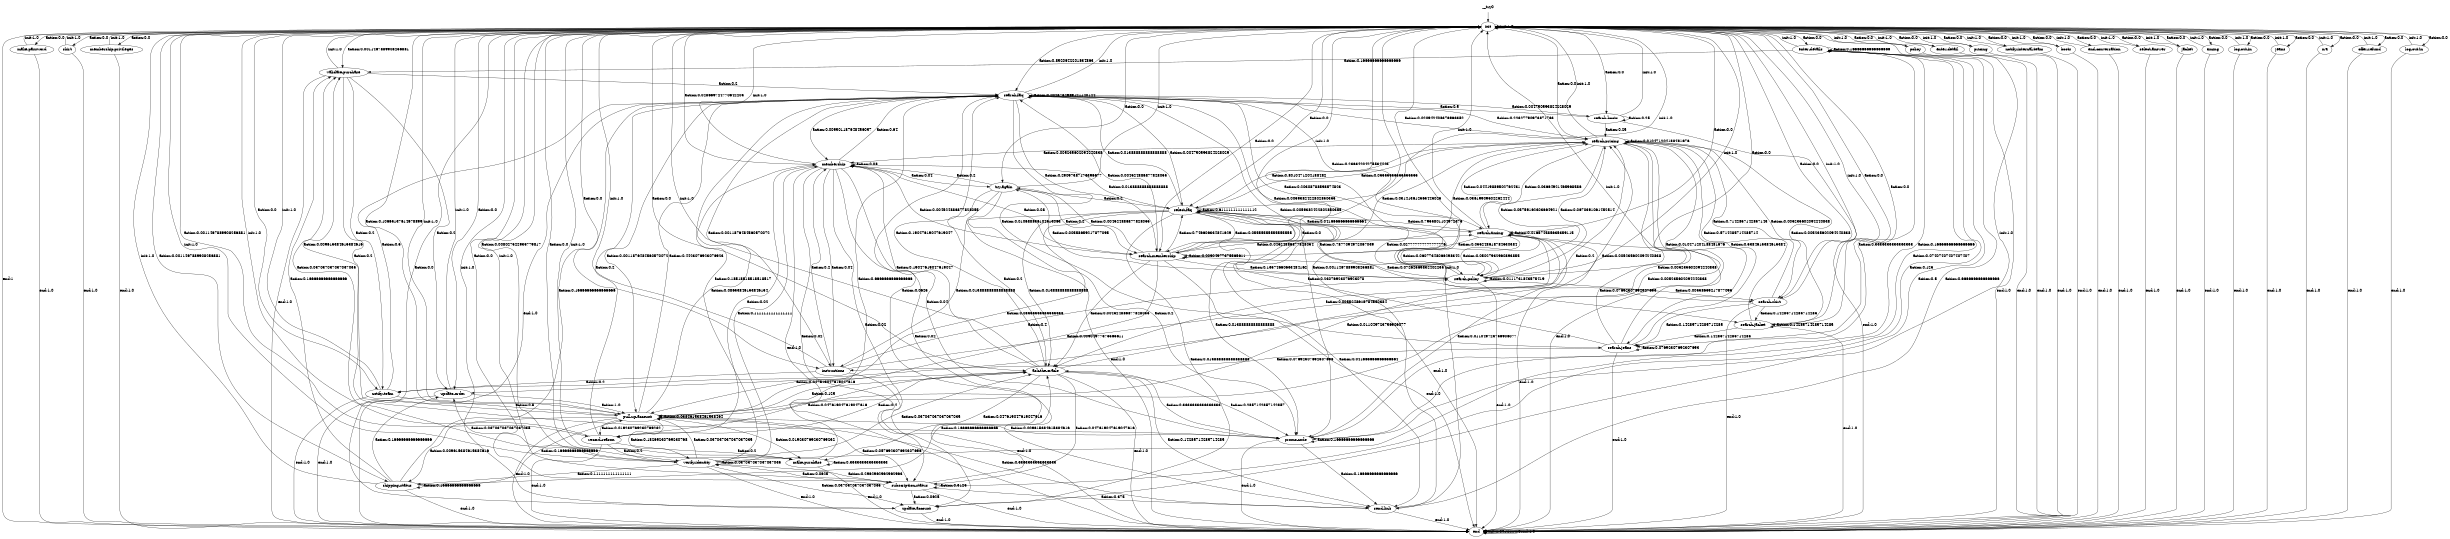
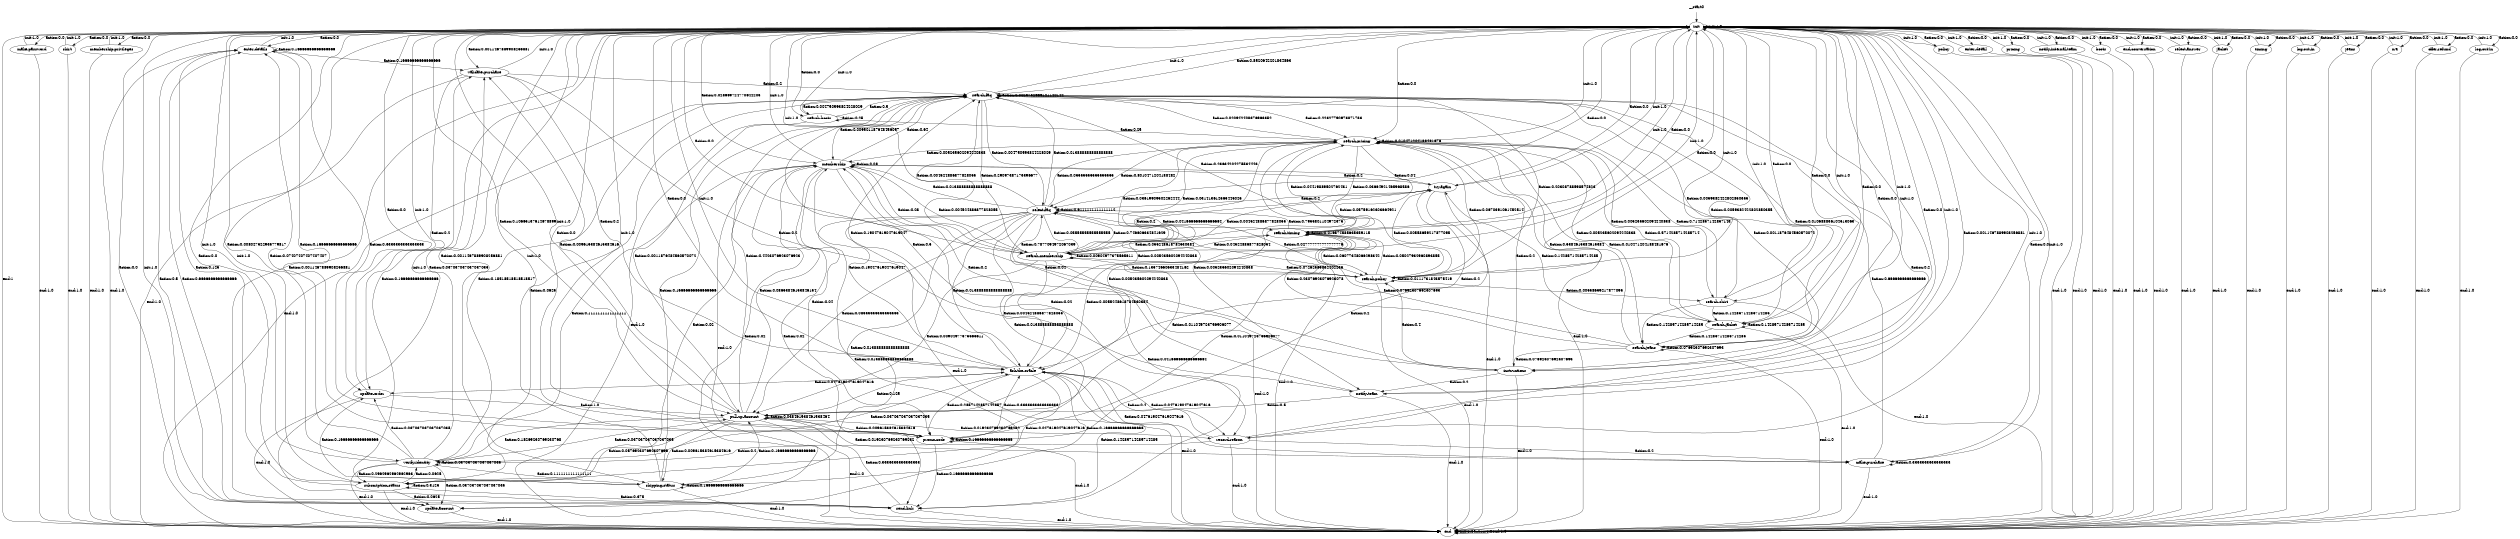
node "__try0": label "__try0" -> "__start0"
edge "select-faq" -> "instructions": now "select-faq" -> "shipping-status"
edge "search-jacket" -> "try-again": added, label "action:0.14285714285714285"
edge "validate-purchase" -> "promo-code": now "validate-purchase" -> "ask-the-oracle"
